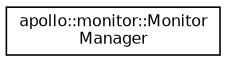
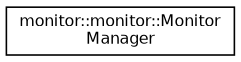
node "apollo::monitor::Monitor Manager": label "apollo::monitor::Monitor Manager" -> "monitor::monitor::Monitor Manager"
